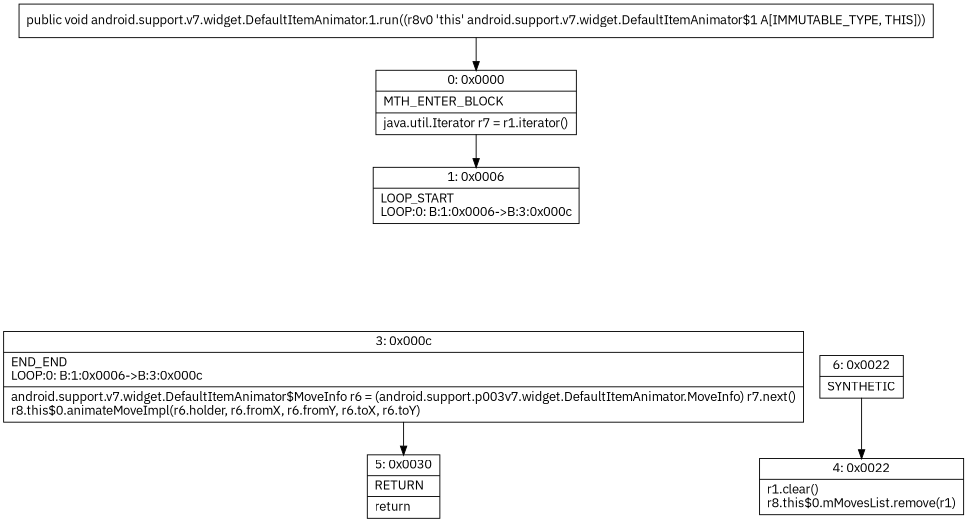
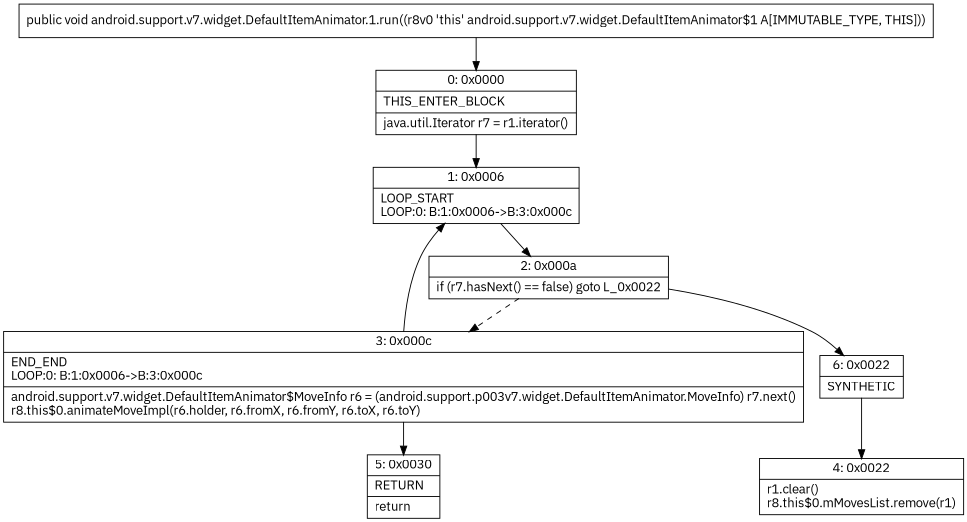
node "0: 0x0000": text "MTH_ENTER_BLOCK" -> "THIS_ENTER_BLOCK"
edge "3: 0x000c" -> "1: 0x0006": added
node "2: 0x000a": added
